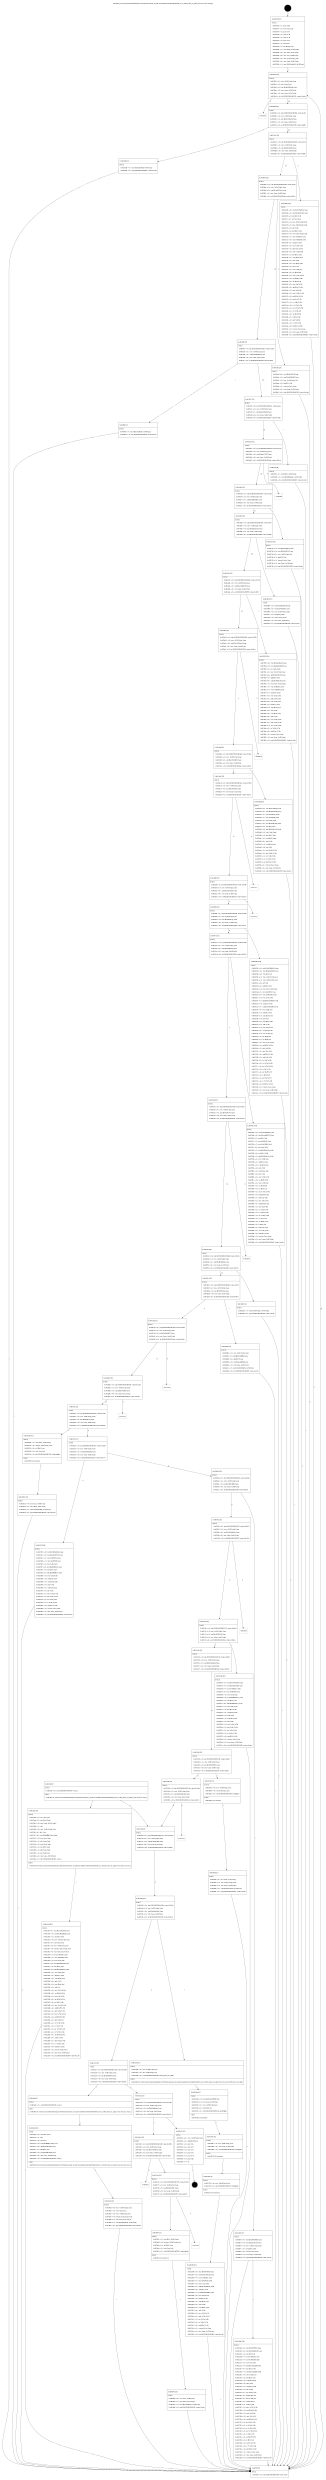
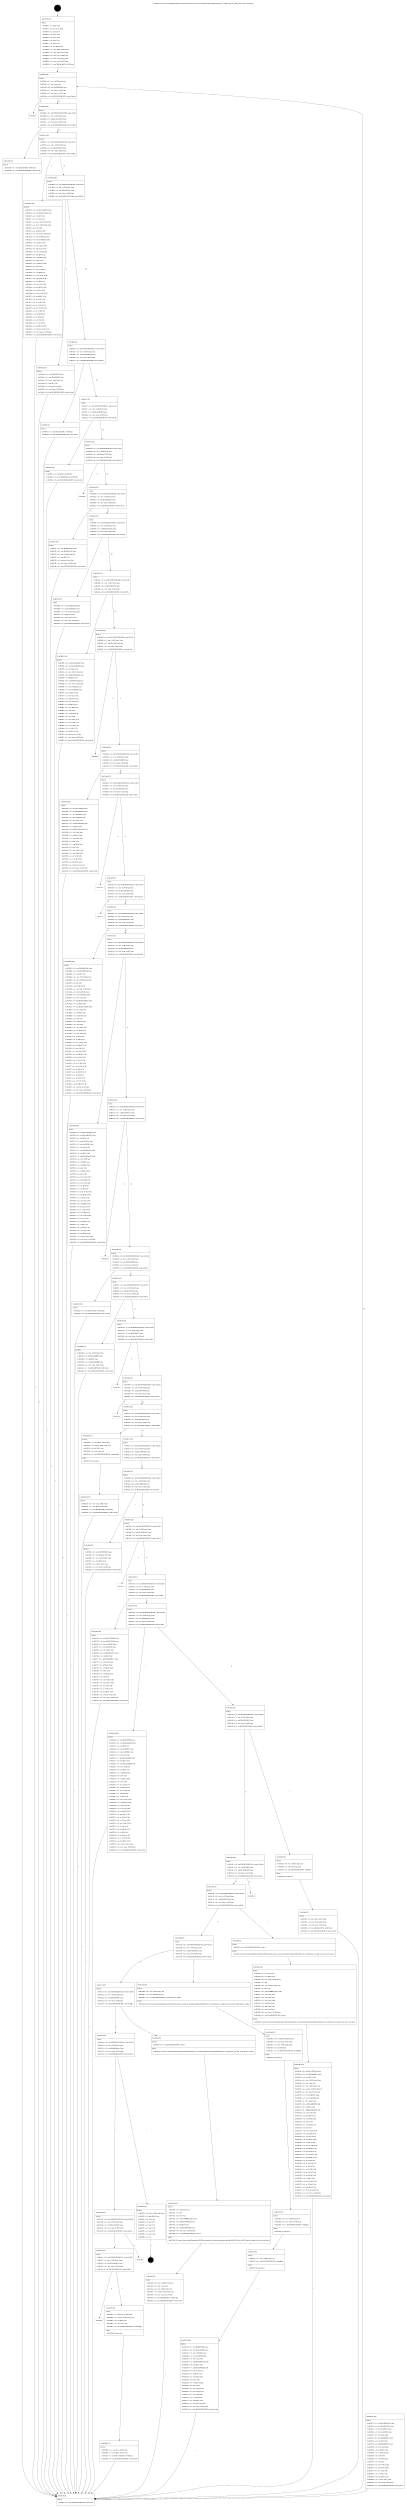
edge "0x401bc0 [25]" -> "0x402037 [88]": removed, label "2"
edge "0x4021a6 [5]" -> "0x401c6f [25]": reversed
edge "0x401d0f [27]" -> "0x4022ad [144]": now "0x401c24 [25]" -> "0x4022ad [144]"
